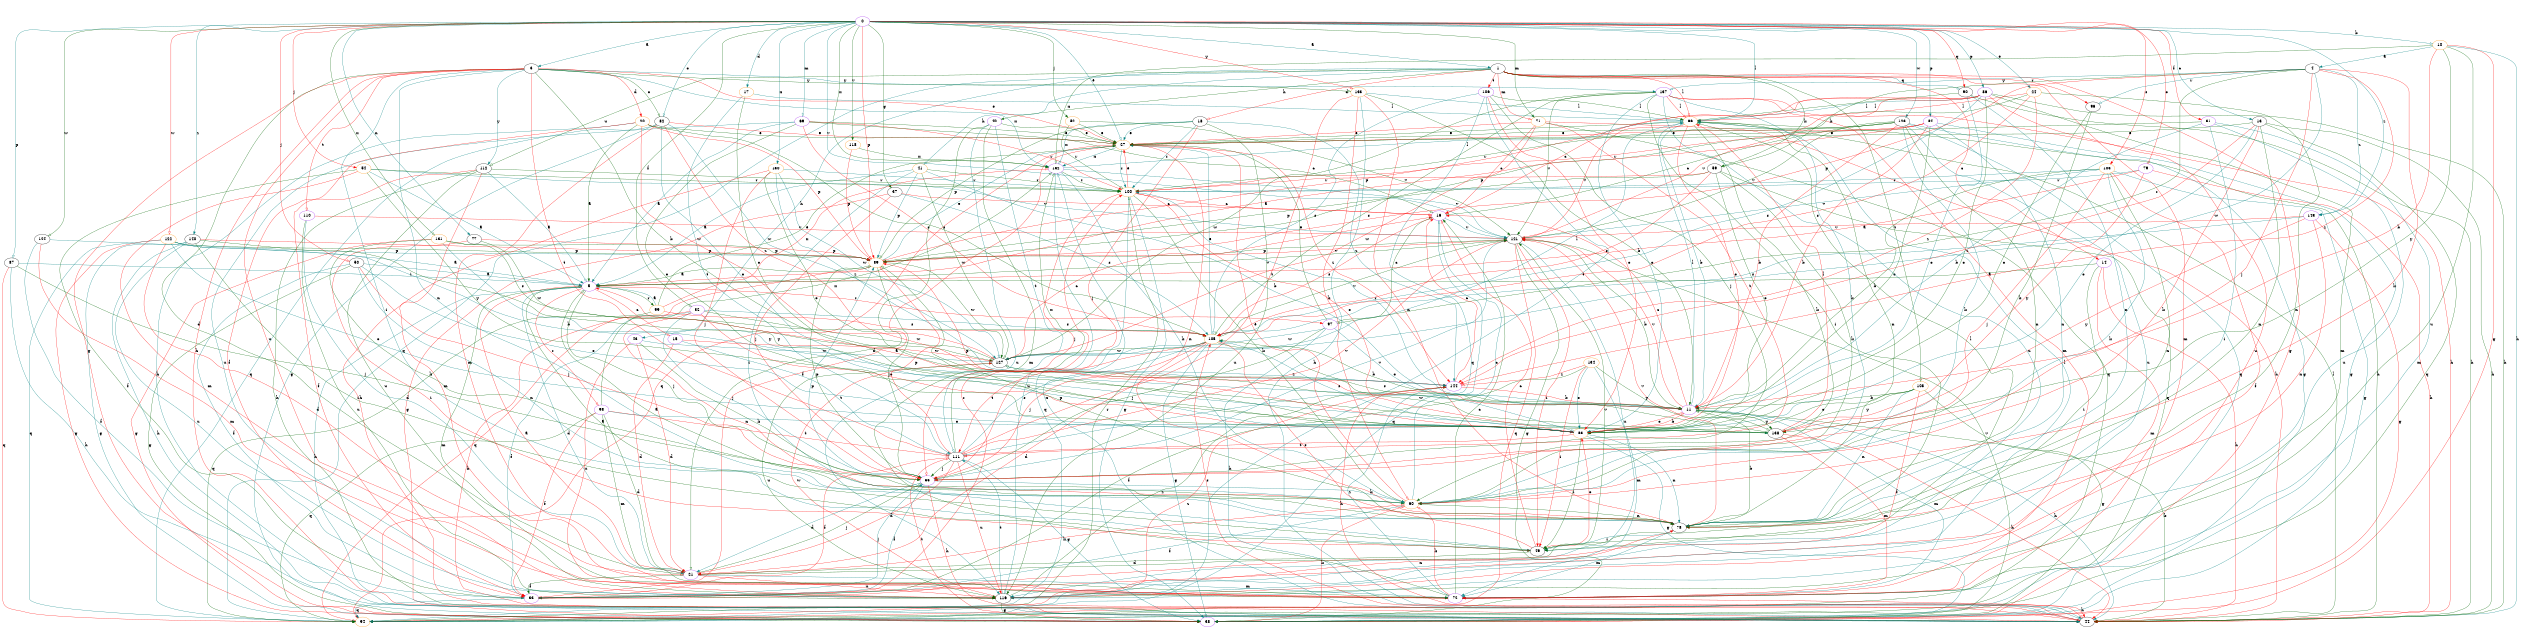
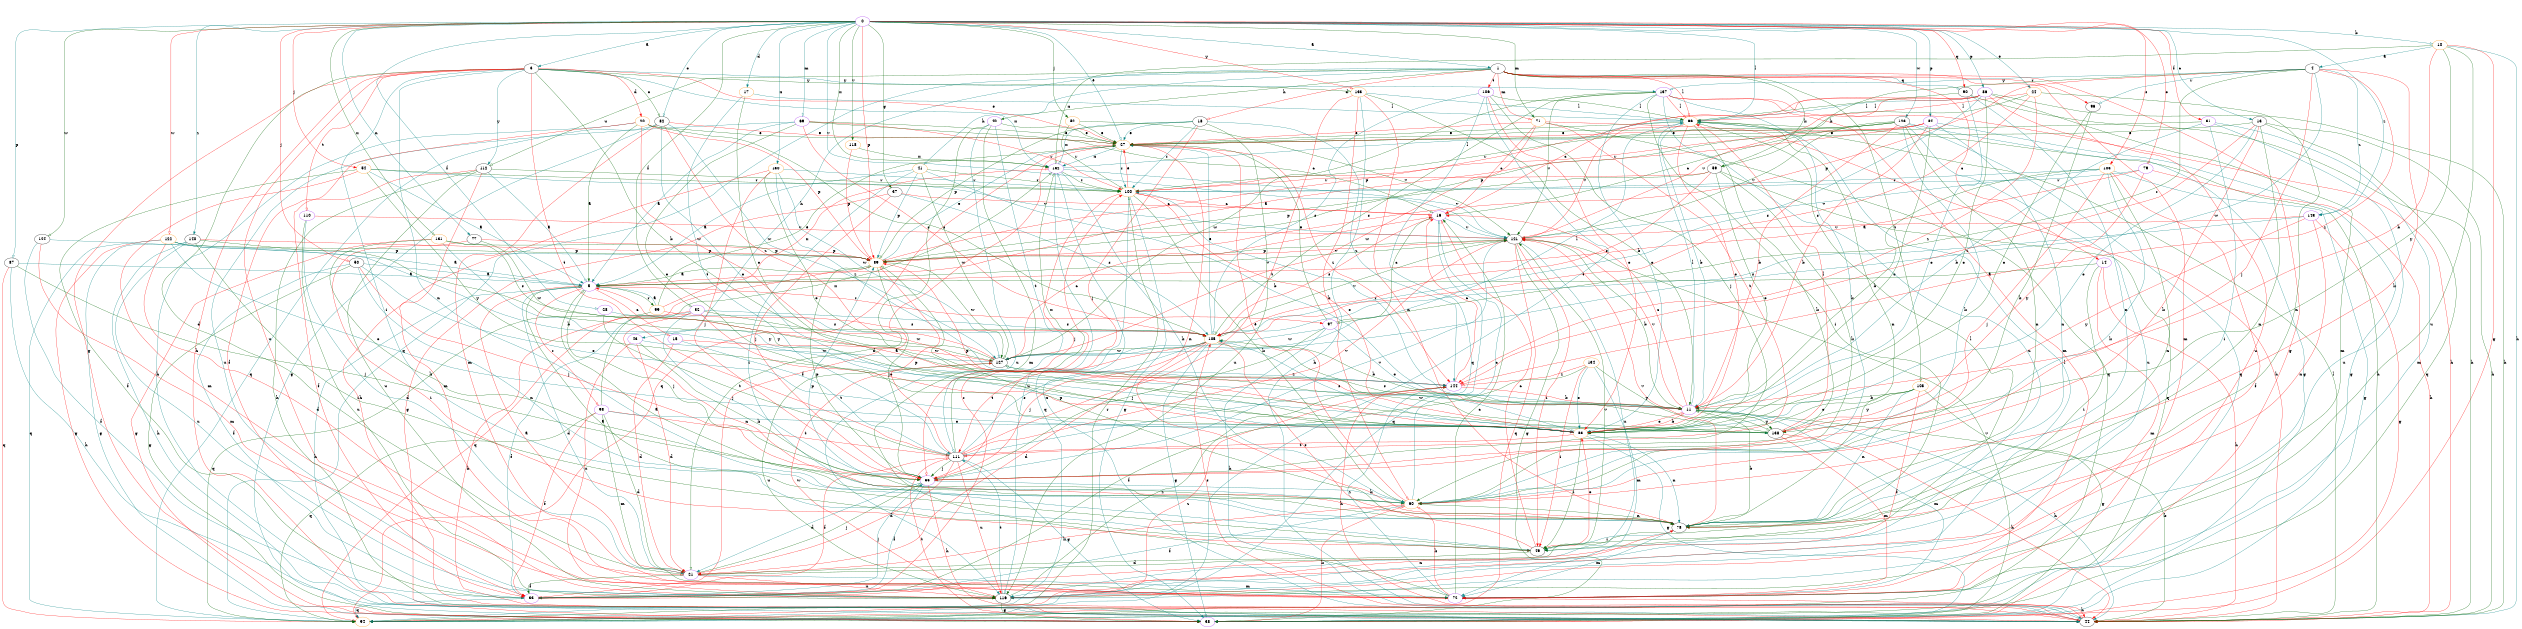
edge "87" -> "5": label "i" -> "a"
node "28": added
edge "5" -> "72": removed, label "m"
